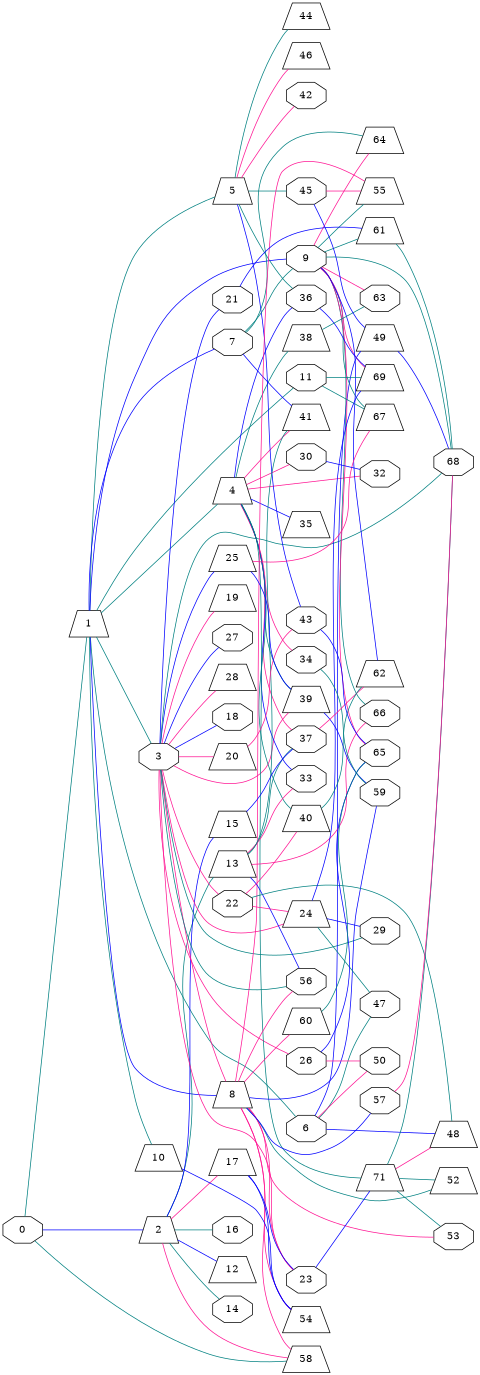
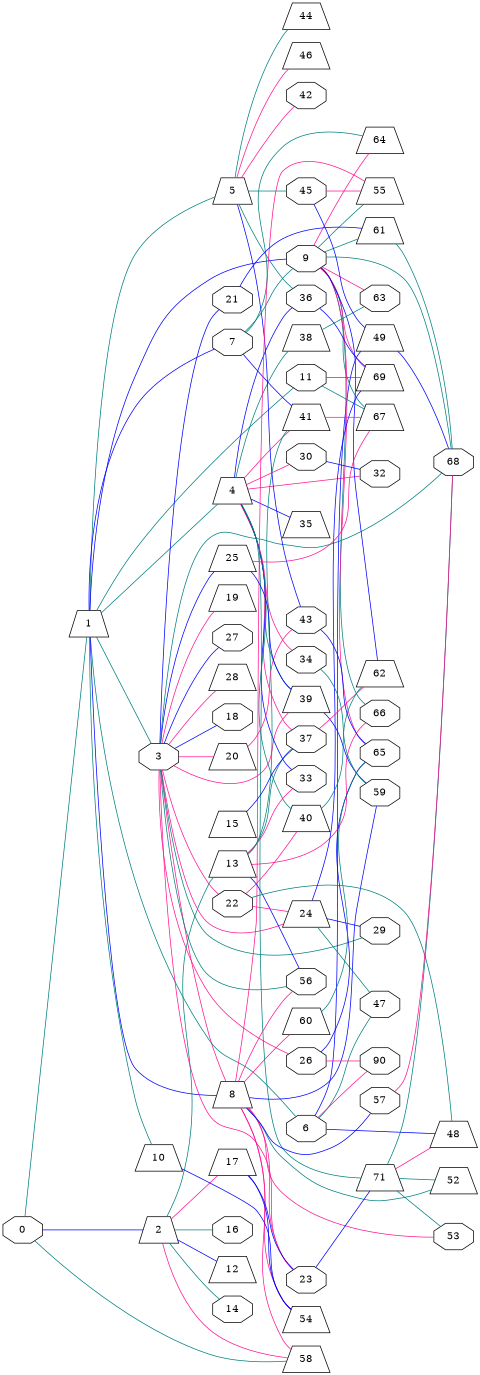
edge "41" -- "67": added
edge "15" -- "2": removed
node "50": label "50" -> "90"
